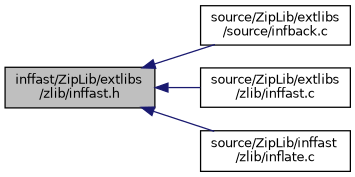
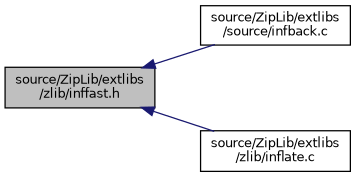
node "inffast/ZipLib/extlibs /zlib/inffast.h": label "inffast/ZipLib/extlibs /zlib/inffast.h" -> "source/ZipLib/extlibs /zlib/inffast.h"
node "source/ZipLib/extlibs /zlib/inffast.c": removed
node "source/ZipLib/inffast /zlib/inflate.c": label "source/ZipLib/inffast /zlib/inflate.c" -> "source/ZipLib/extlibs /zlib/inflate.c"
